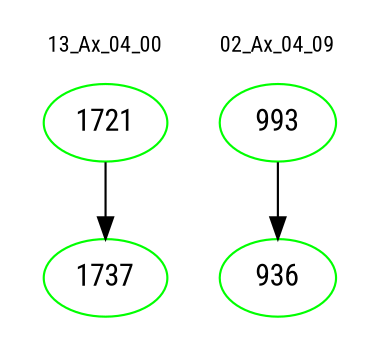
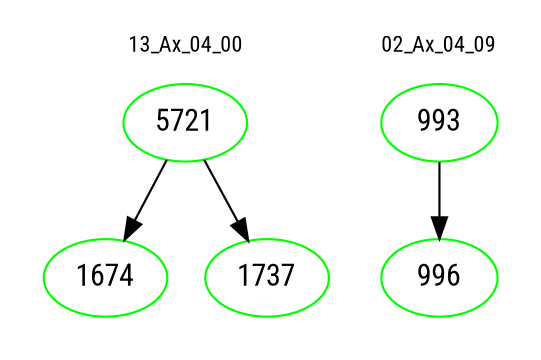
node "1721": label "1721" -> "5721"
node "1674": added
node "936": label "936" -> "996"
